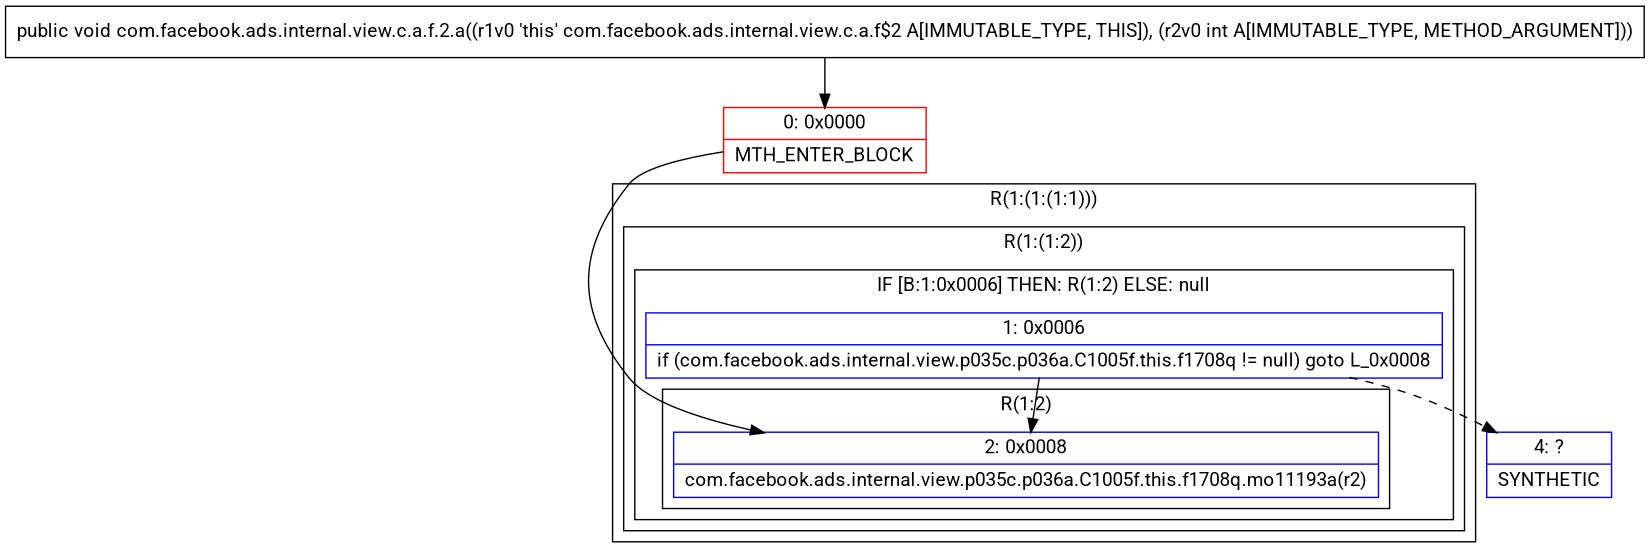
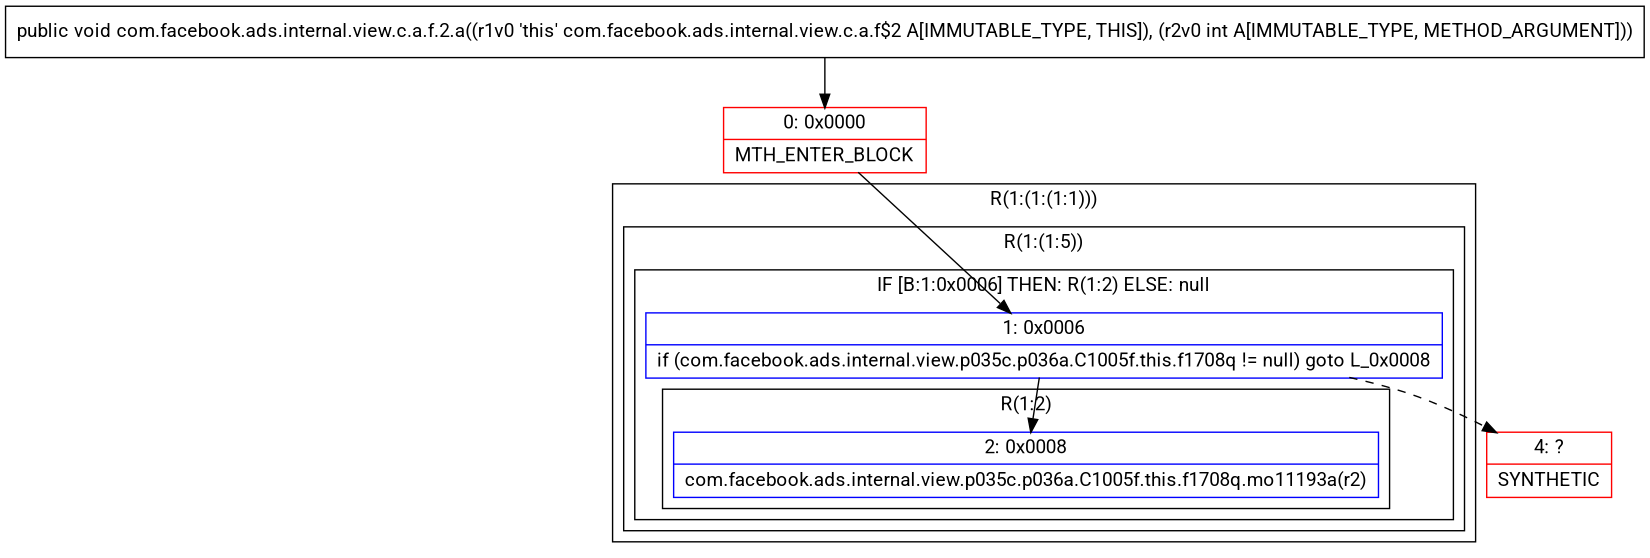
cluster "R(1:(1:2))": label "R(1:(1:2))" -> "R(1:(1:5))"
edge "0: 0x0000" -> "2: 0x0008": now "0: 0x0000" -> "1: 0x0006"
node "4: ?": color blue -> red
